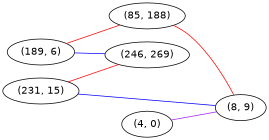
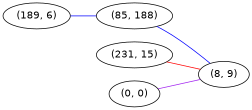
edge "(85, 188)" -- "(189, 6)": color red -> blue
node "(246, 269)": removed
edge "(85, 188)" -- "(8, 9)": color red -> blue
edge "(231, 15)" -- "(8, 9)": color blue -> red
node "(4, 0)": label "(4, 0)" -> "(0, 0)"
